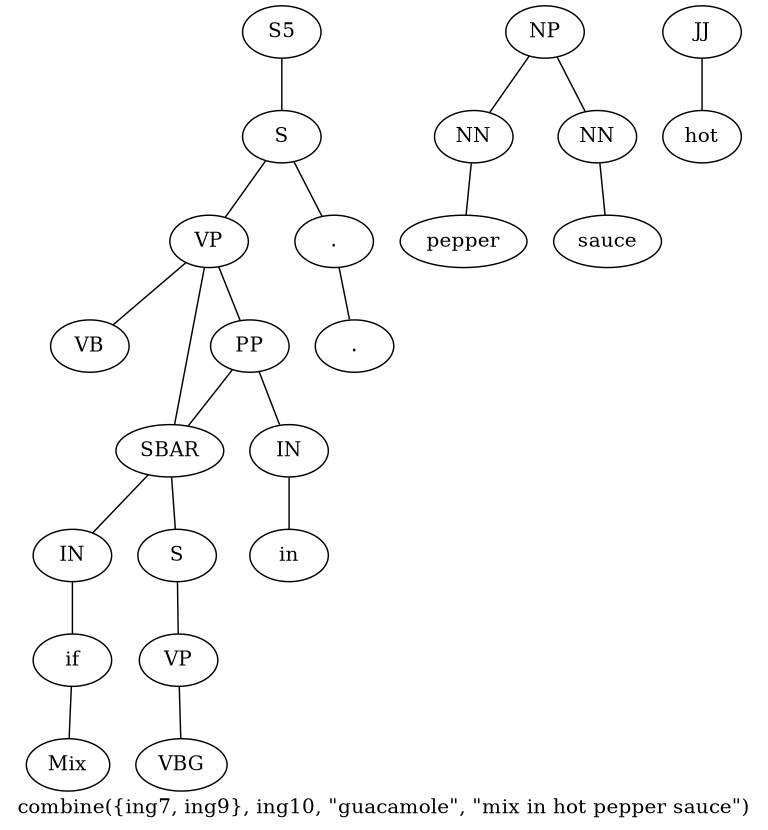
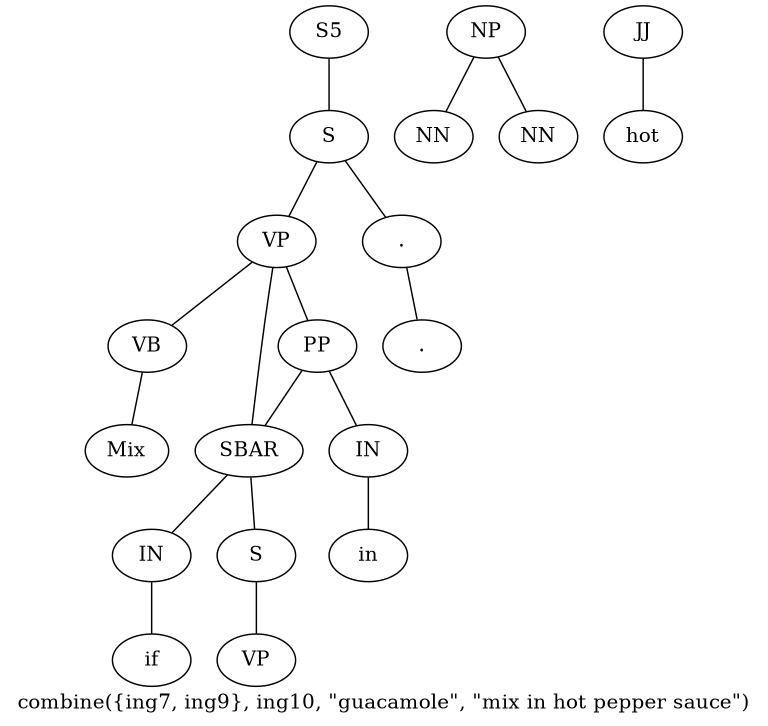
node "pepper": removed
node "sauce": removed
edge "if" -- "Mix": now "VB" -- "Mix"
node "VBG": removed
